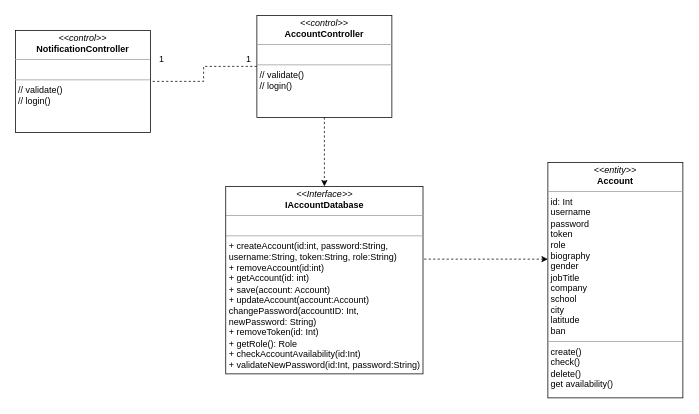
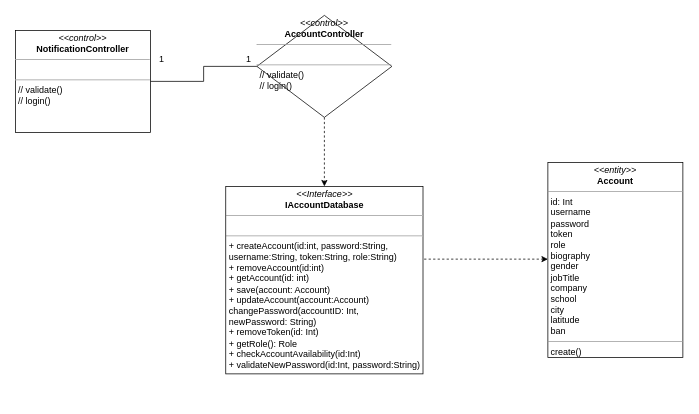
node "<<control>> AccountController // validate() // login()": shape rectangle -> diamond
edge "<<control>> AccountController // validate() // login()" -- "<<control>> NotificationController // validate() // login()": style dashed -> solid
node "<<entity>> Account id: Int username password token role biography gender jobTitle company school city latitude ban create() check() delete() get availability()": size 135x236 -> 135x195
